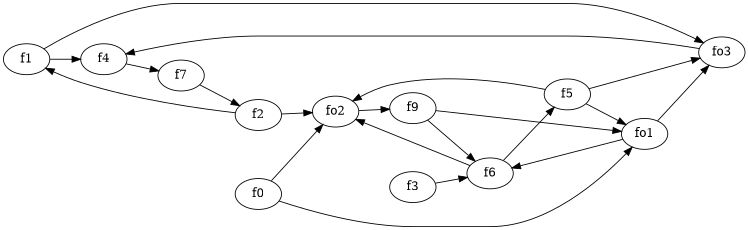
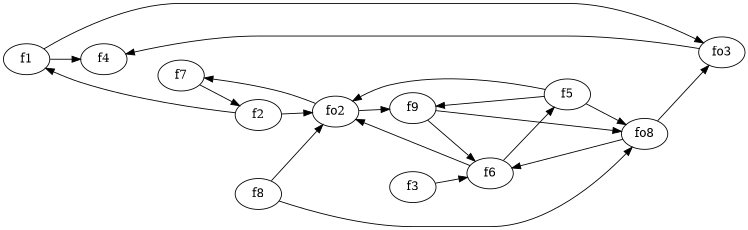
edge "f4" -> "f7": now "fo2" -> "f7"
edge "f5" -> "fo3": now "f5" -> "f9"
node "fo1": label "fo1" -> "fo8"
node "f0": label "f0" -> "f8"
